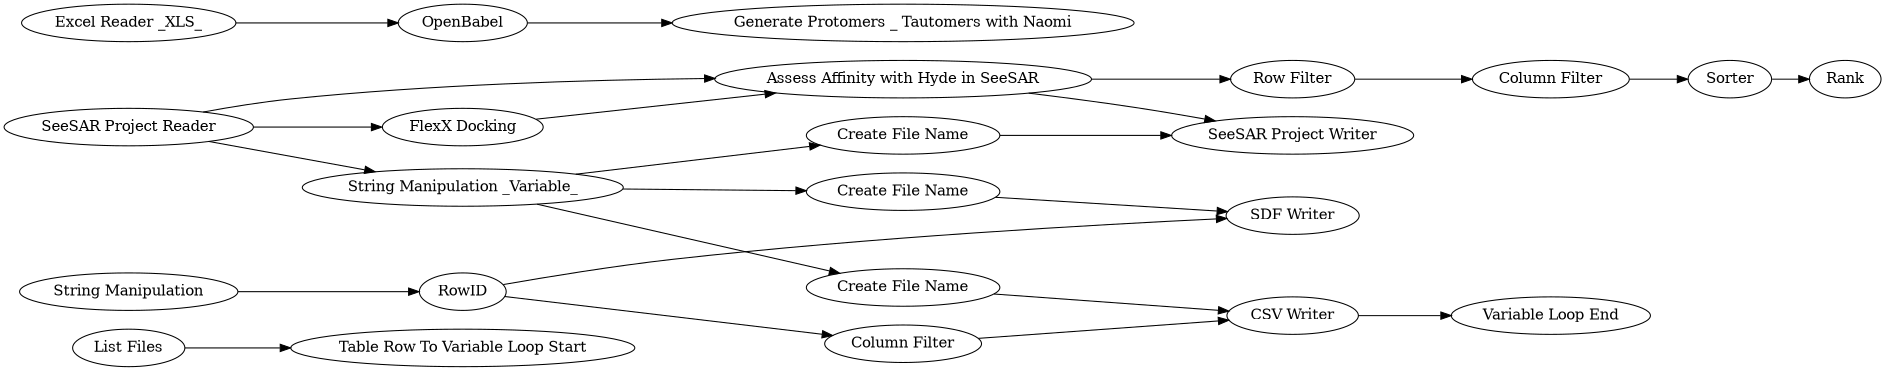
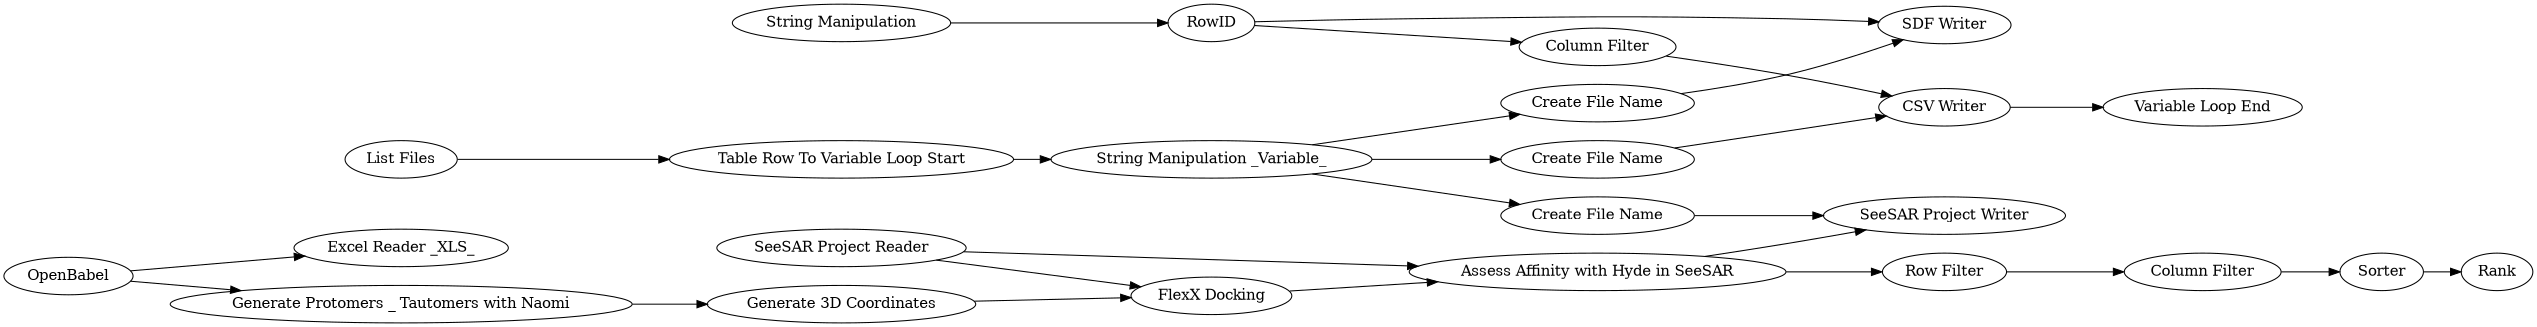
edge "Excel Reader _XLS_" -> "OpenBabel": reversed
edge "SeeSAR Project Reader" -> "String Manipulation _Variable_": now "Table Row To Variable Loop Start" -> "String Manipulation _Variable_"
node "Generate 3D Coordinates": added
